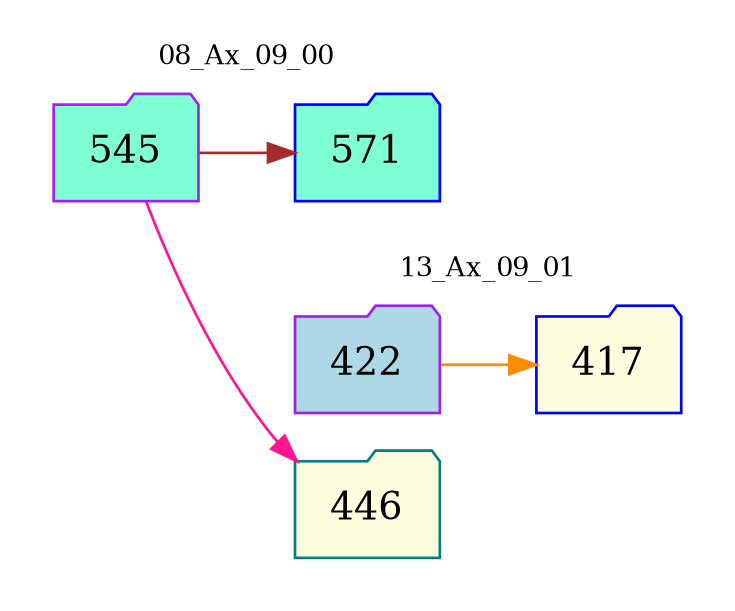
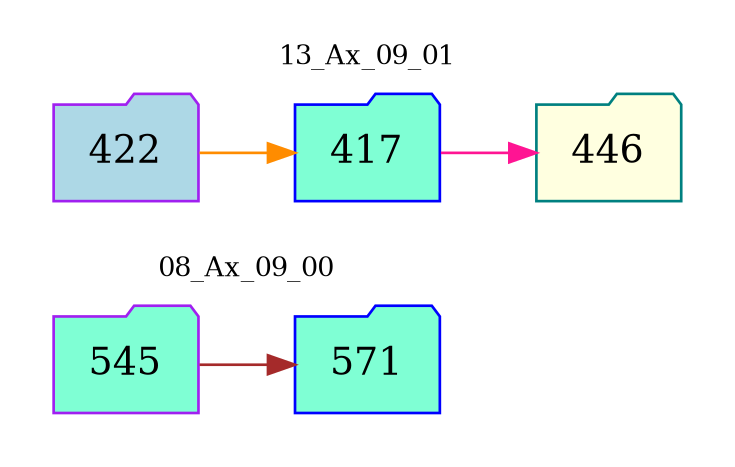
edge "545" -> "446": now "417" -> "446"
node "417": fillcolor lightyellow -> aquamarine
